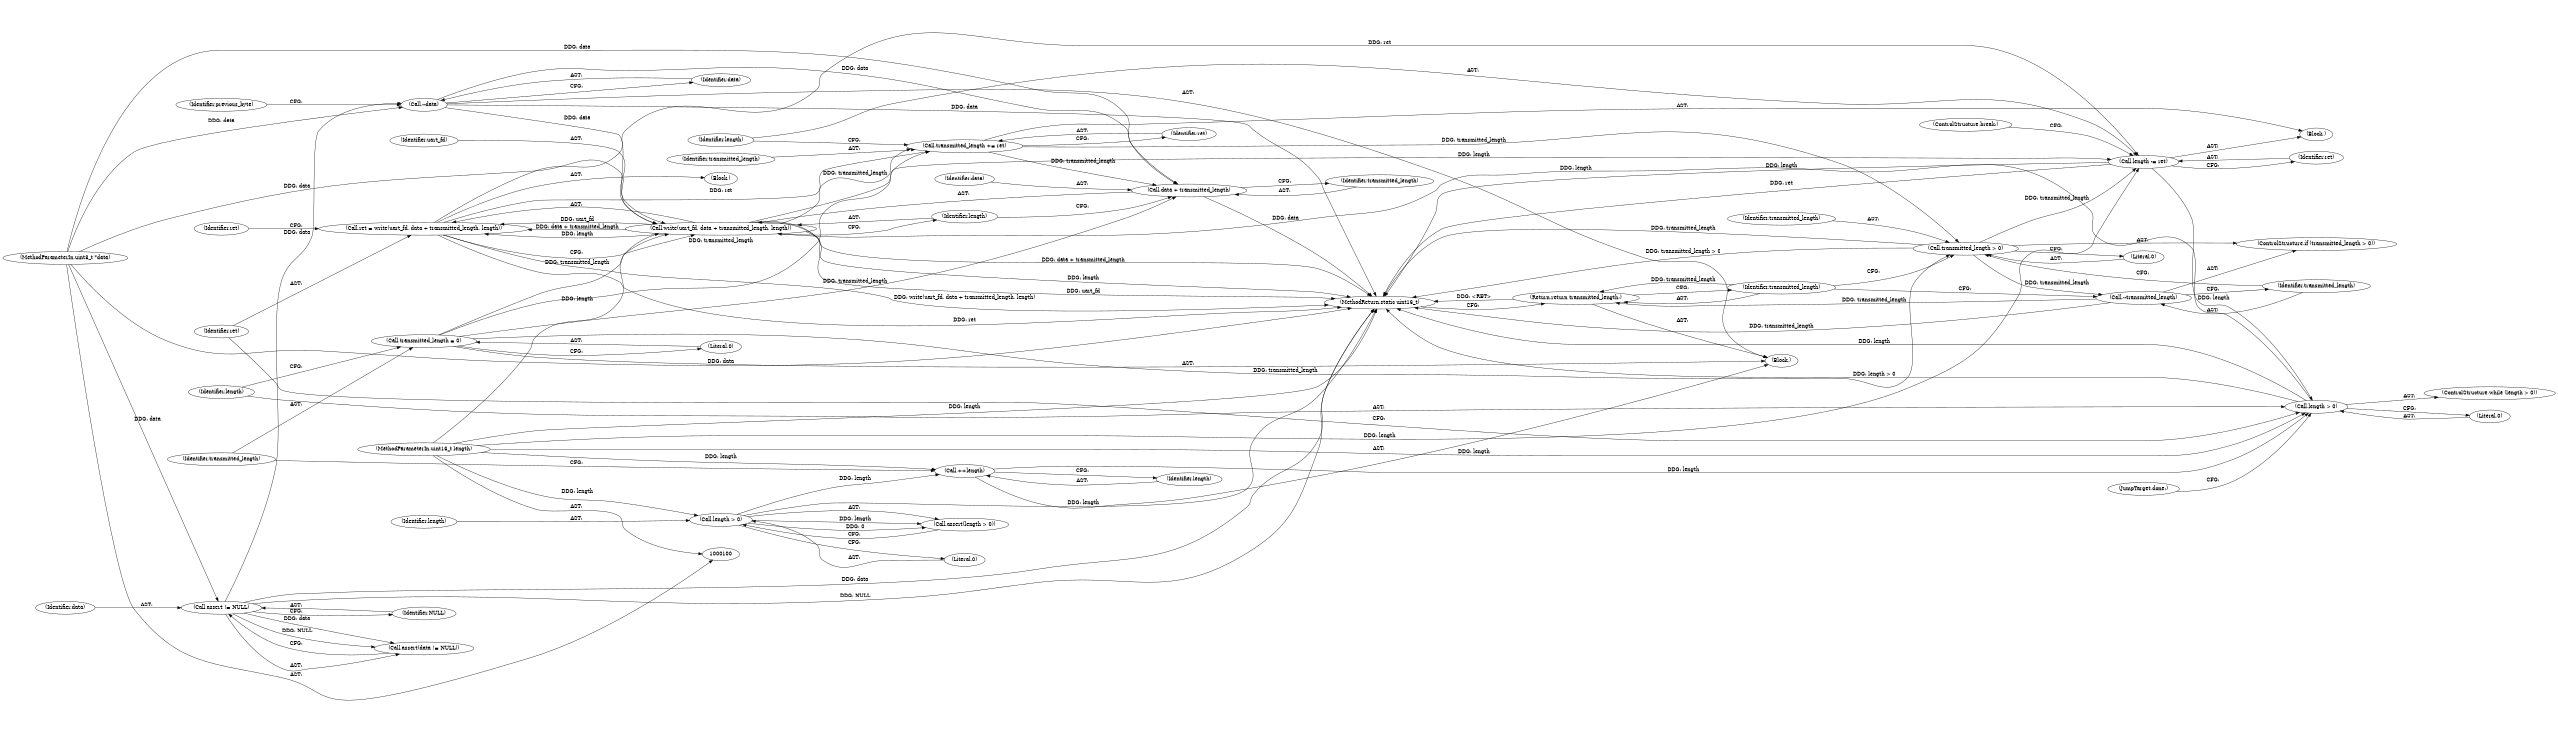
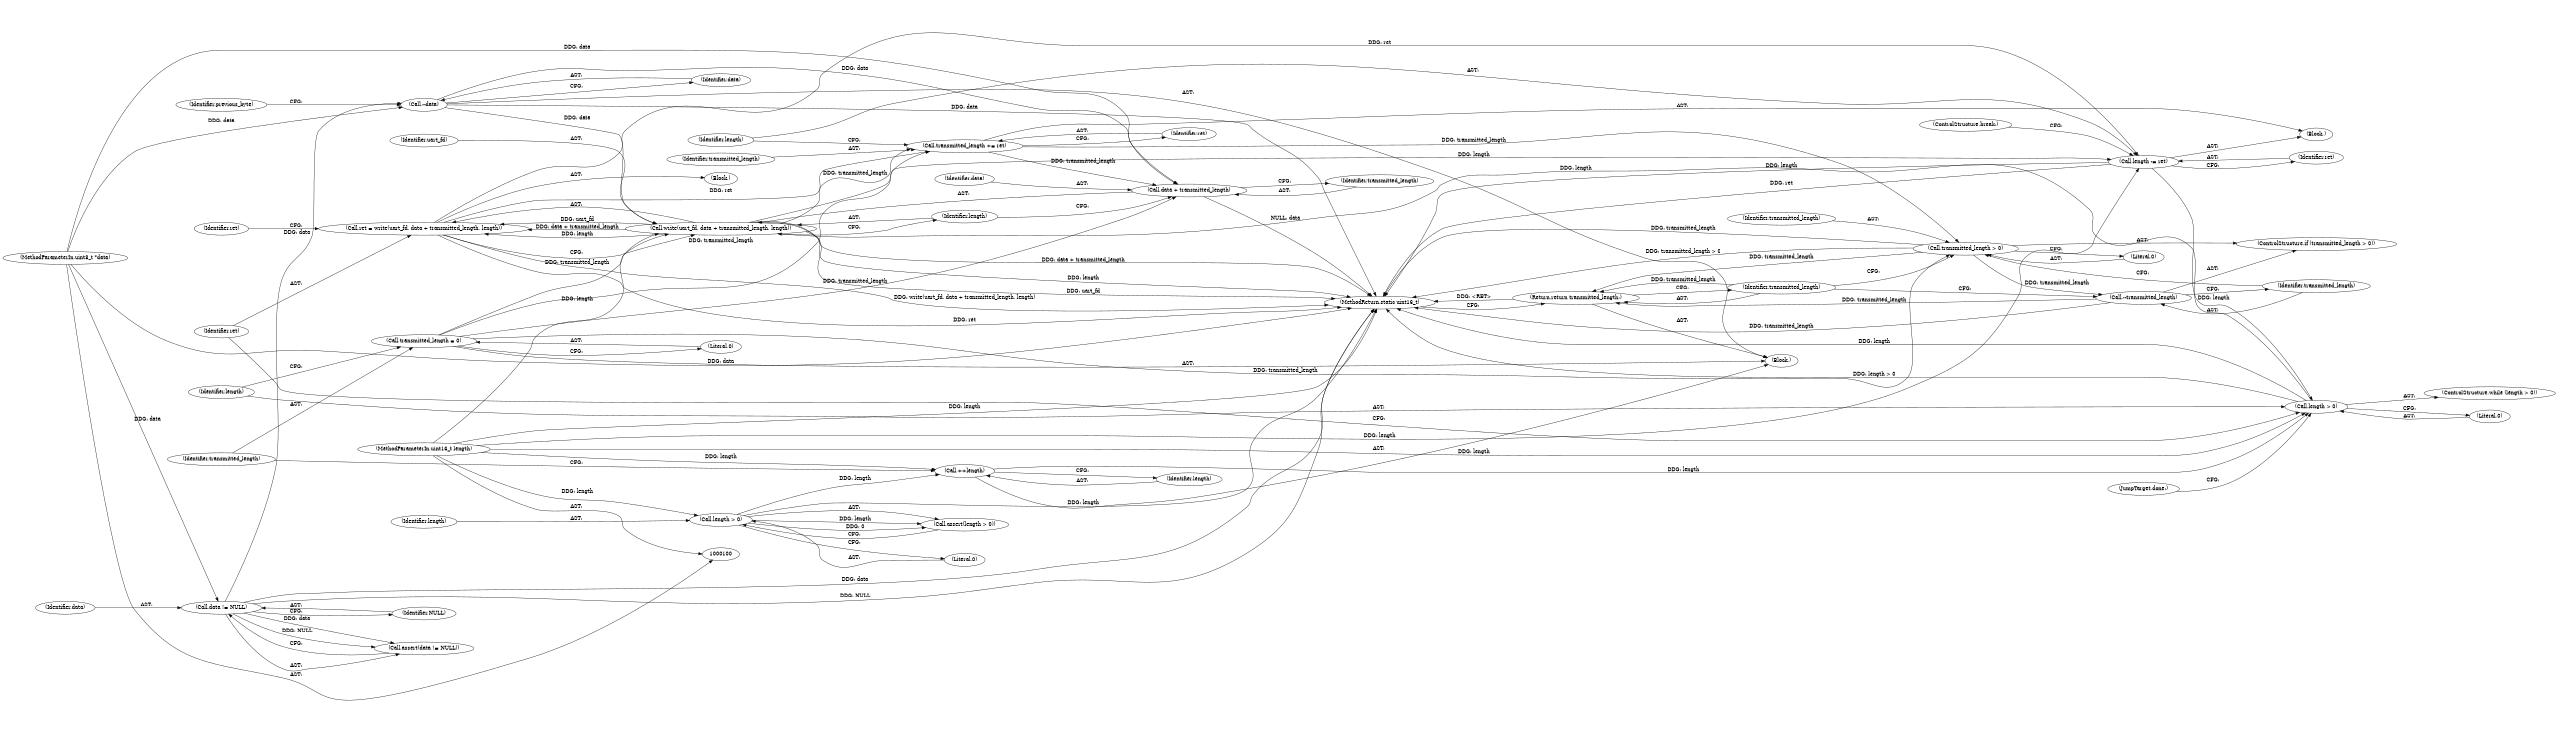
edge "(MethodParameterIn,uint8_t *data)" -> "(Call,write(uart_fd, data + transmitted_length, length))": removed, label "DDG: data"
edge "(Call,transmitted_length > 0)" -> "(Call,length -= ret)": now "(Call,transmitted_length > 0)" -> "(Return,return transmitted_length;)"
edge "(Call,data + transmitted_length)" -> "(MethodReturn,static uint16_t)": label "DDG: data" -> "NULL: data"
node "(Call,assert != NULL)": label "(Call,assert != NULL)" -> "(Call,data != NULL)"
